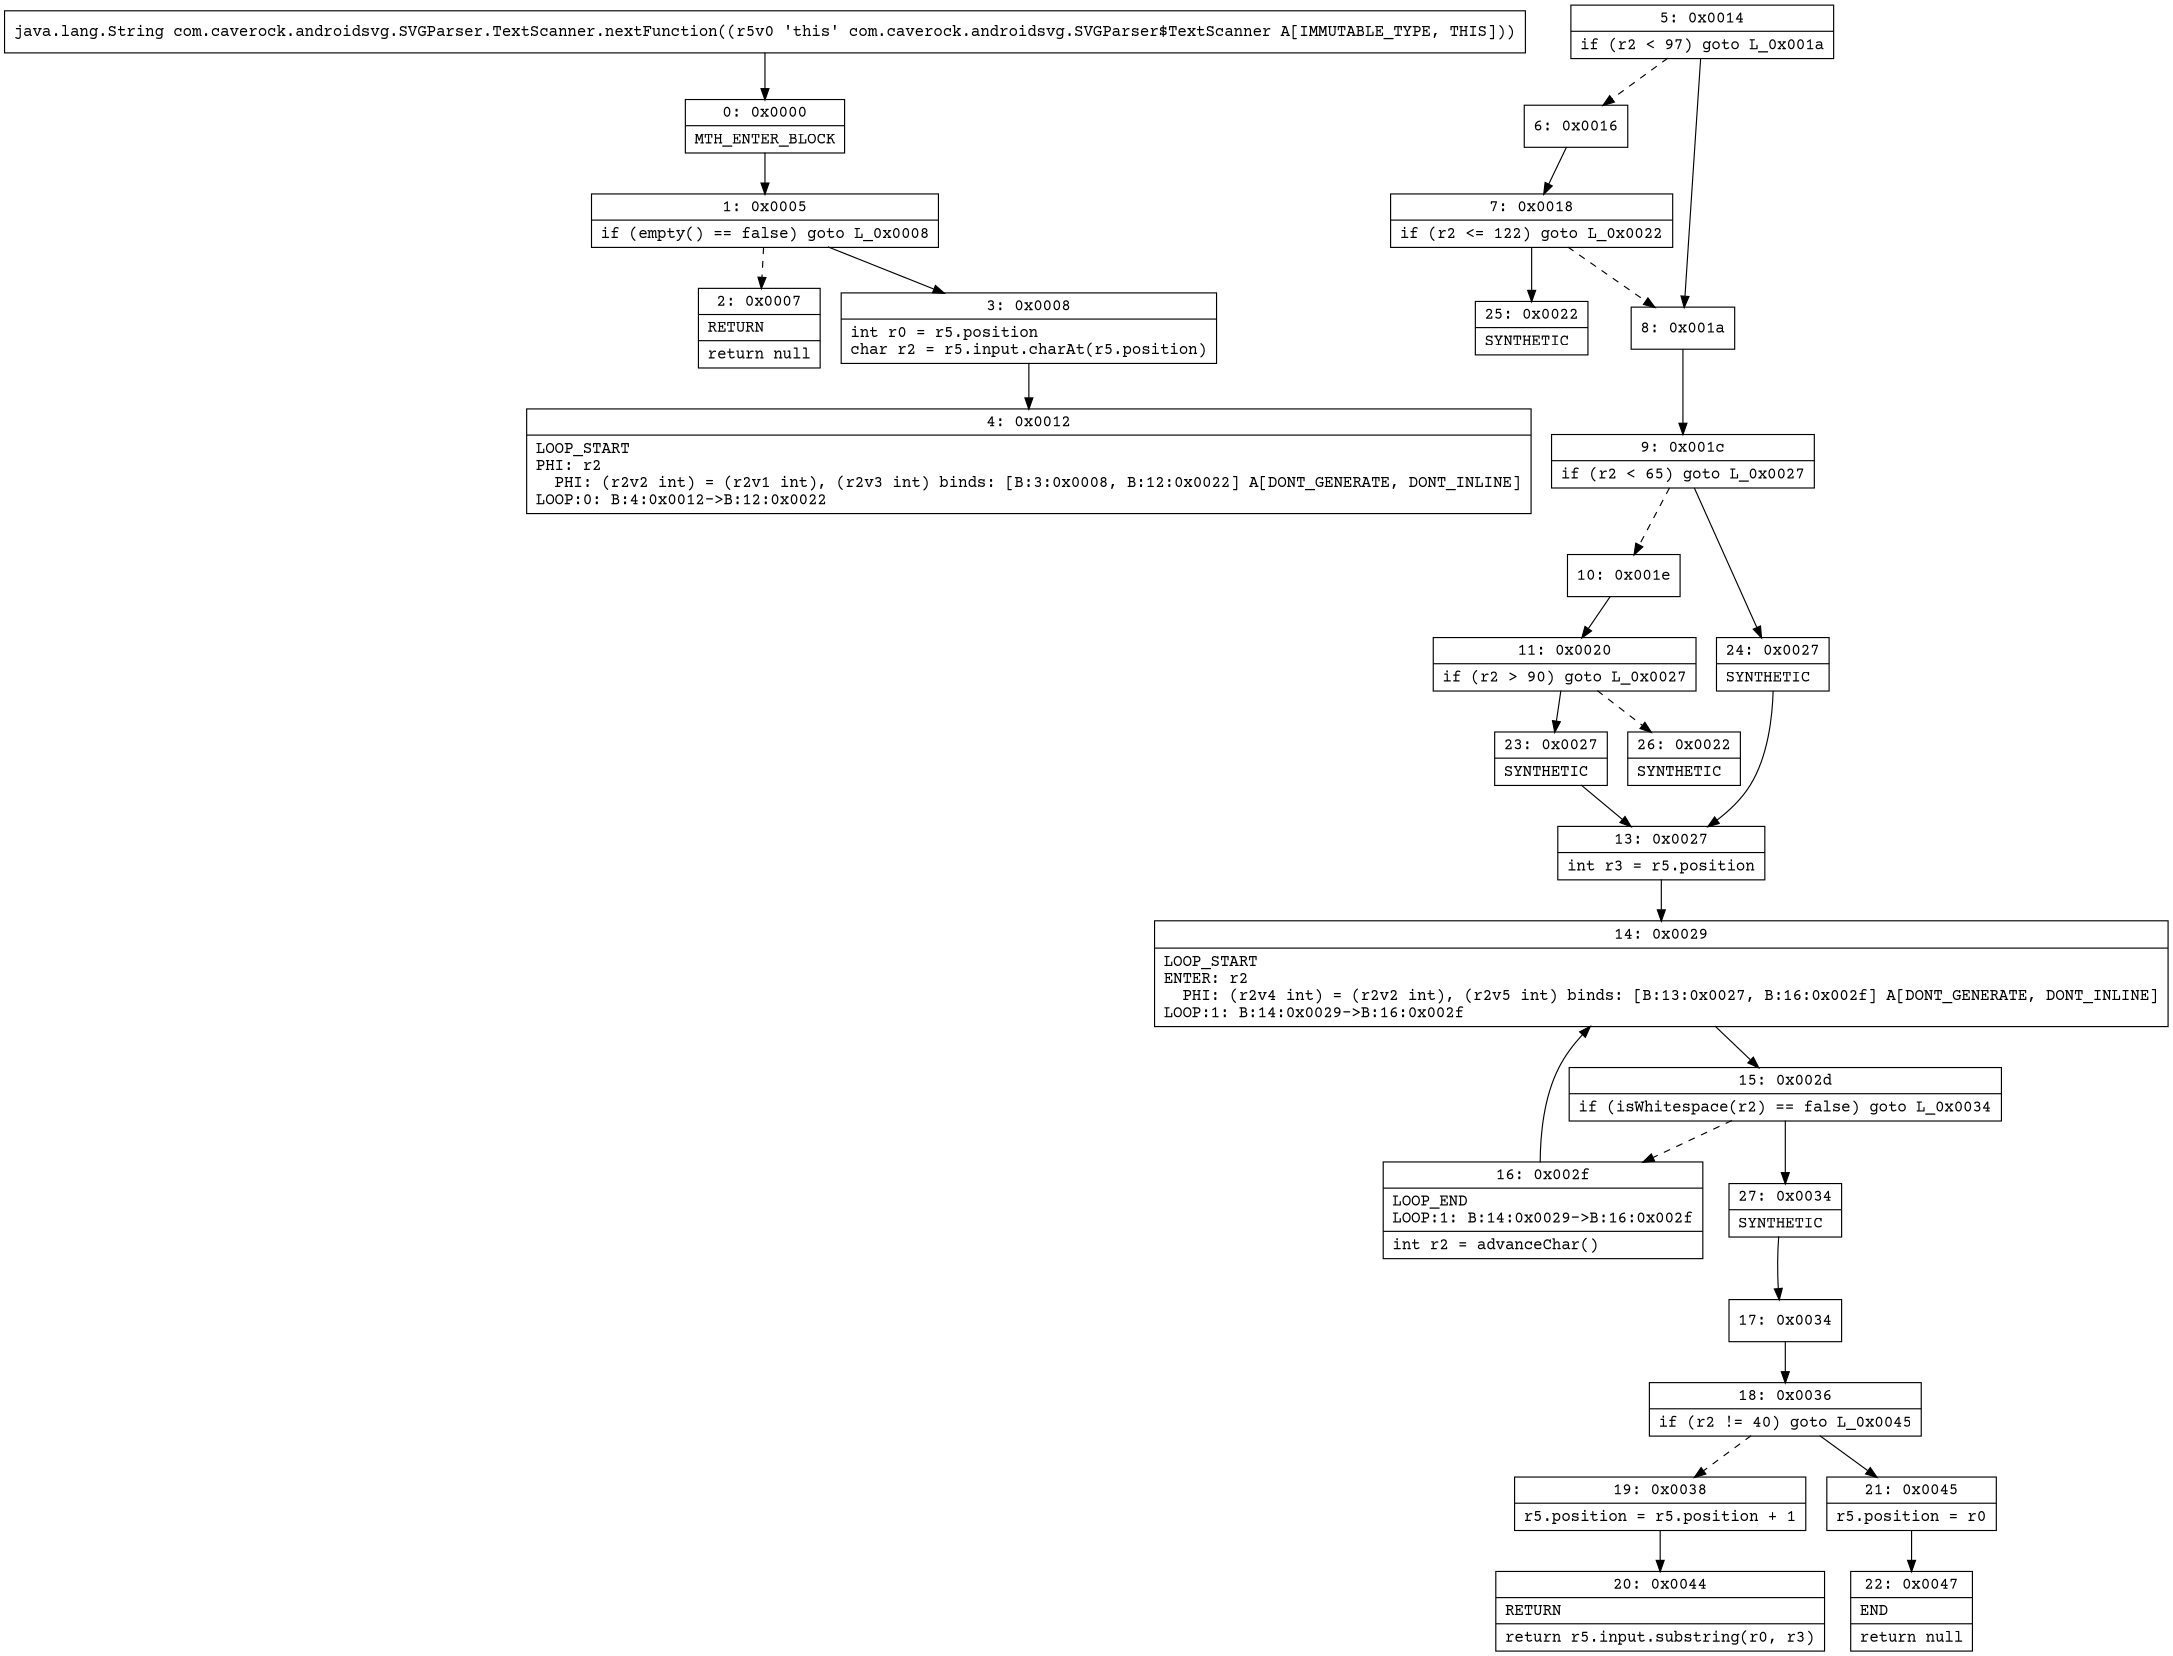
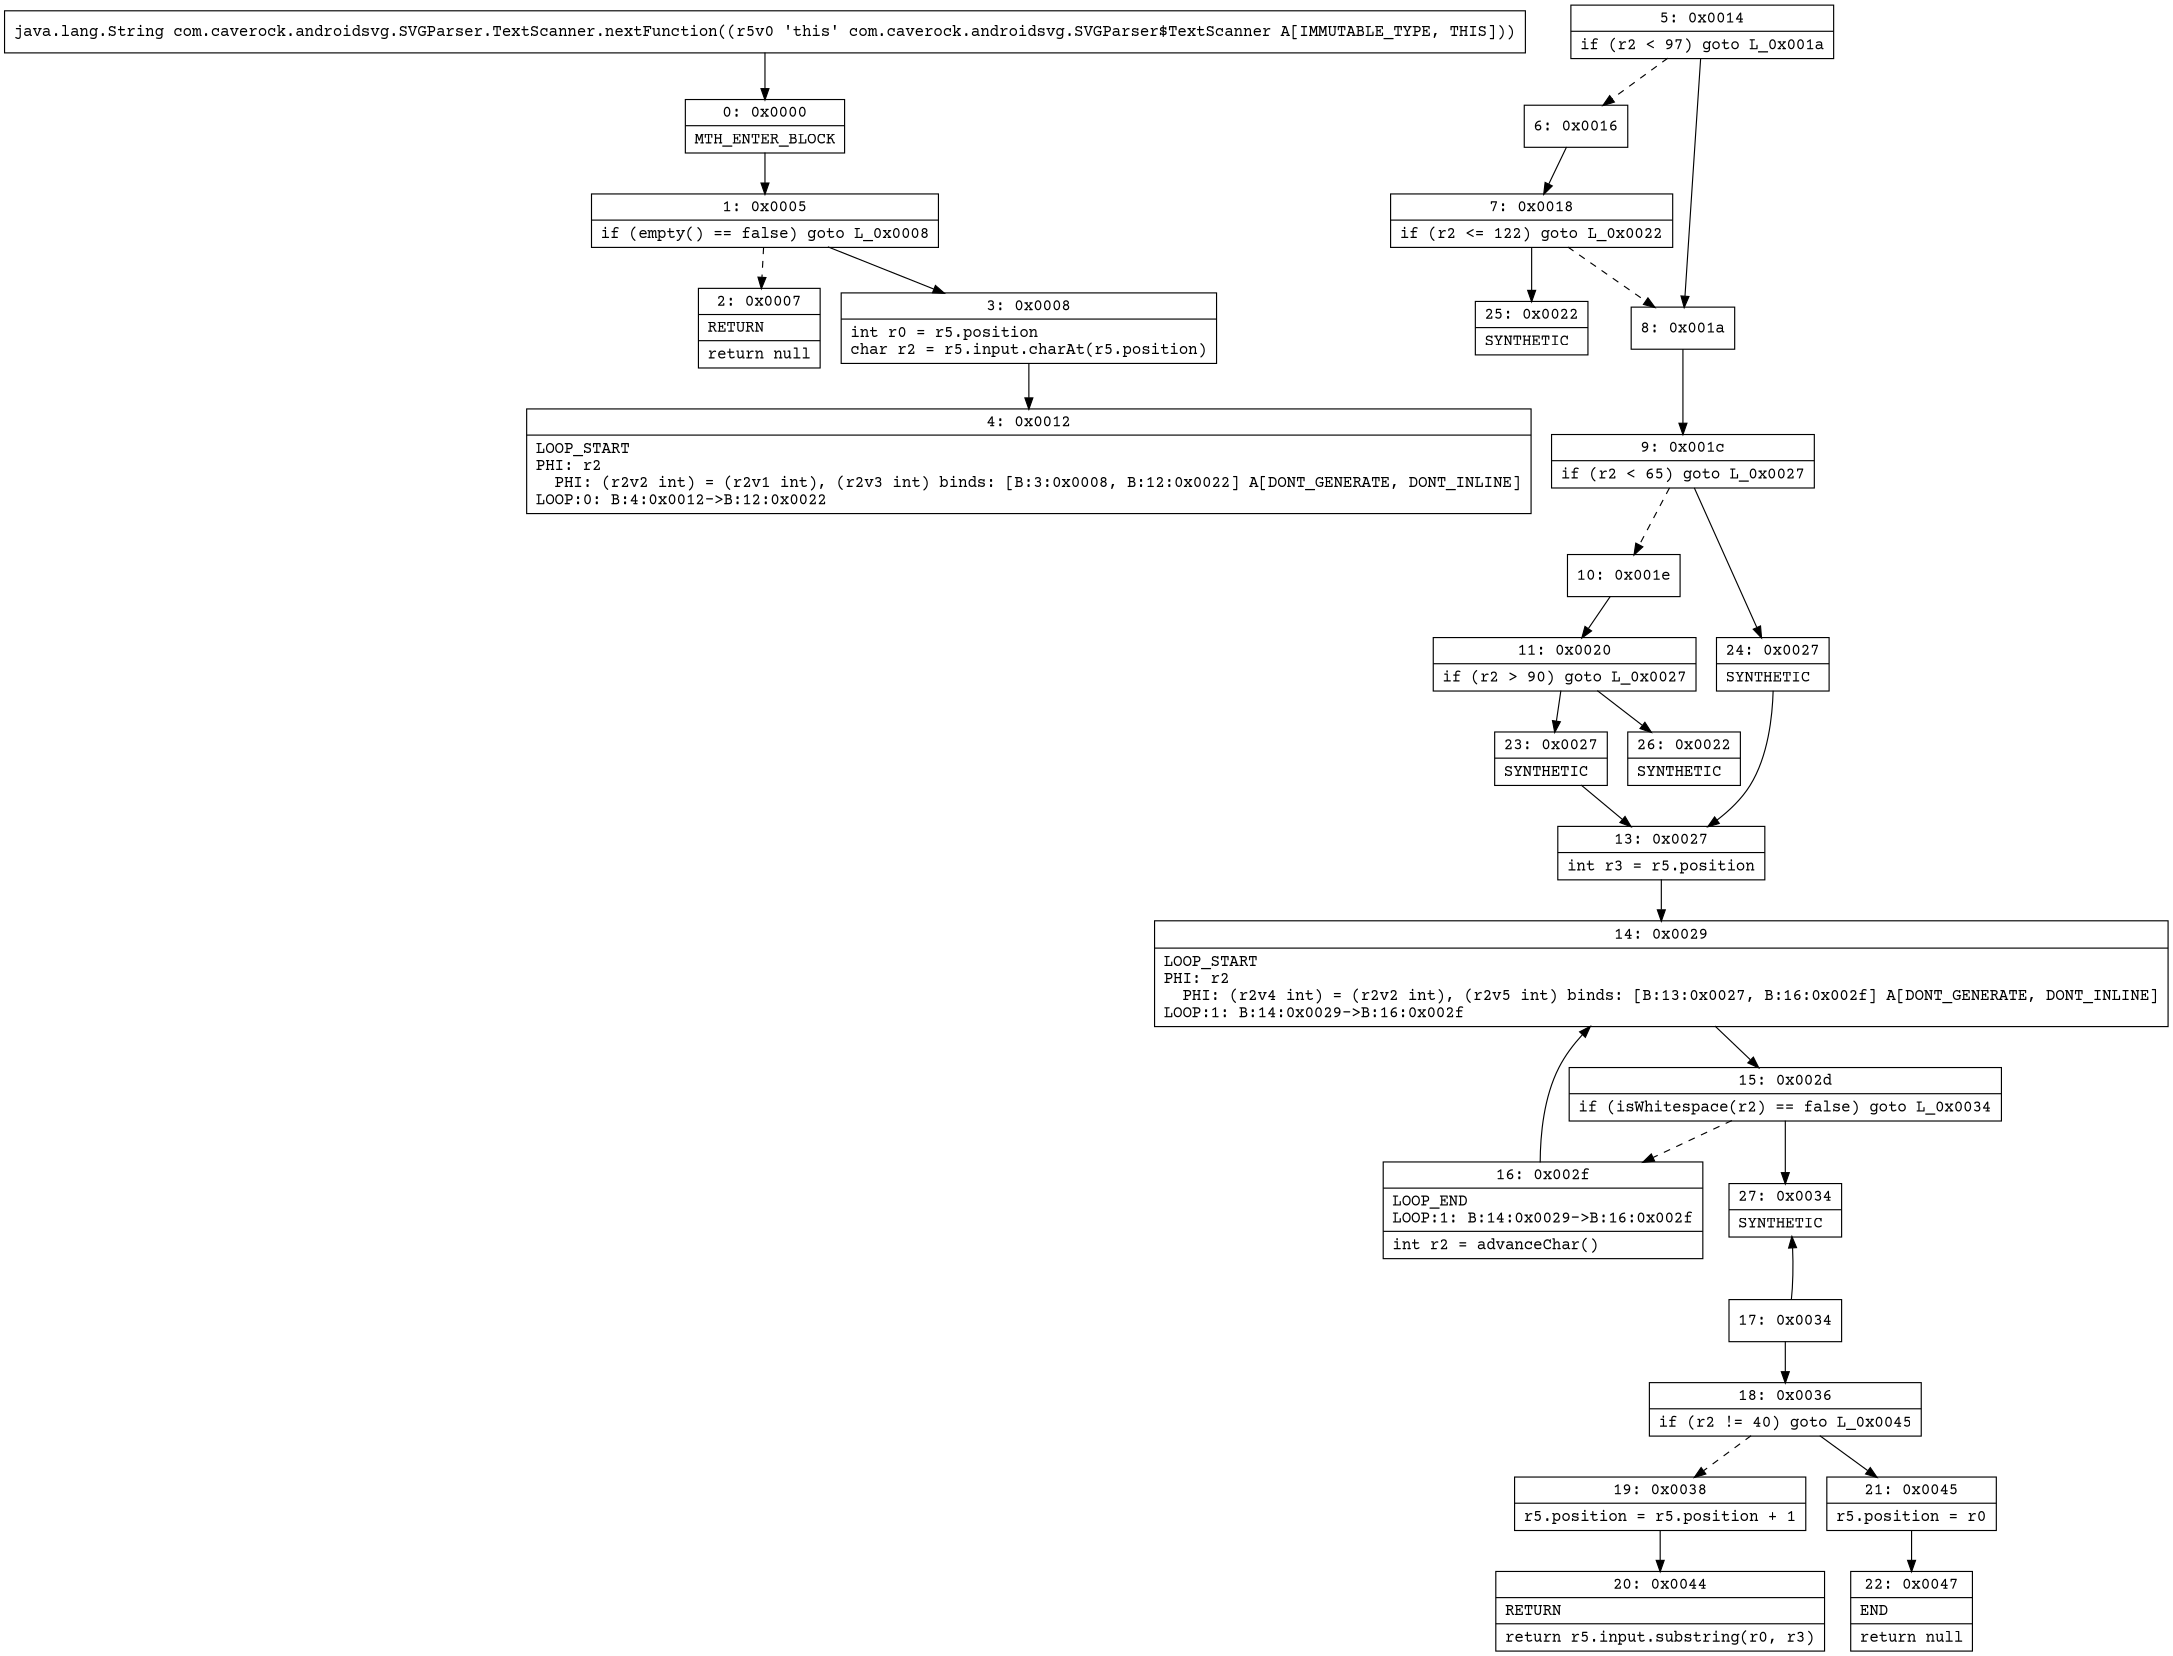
edge "11: 0x0020" -> "26: 0x0022": style dashed -> solid
node "14: 0x0029": text "ENTER: r2" -> "PHI: r2"
edge "27: 0x0034" -> "17: 0x0034": reversed
